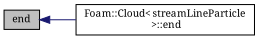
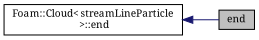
edge "Foam::Cloud< streamLineParticle >::end" -> "end": reversed
